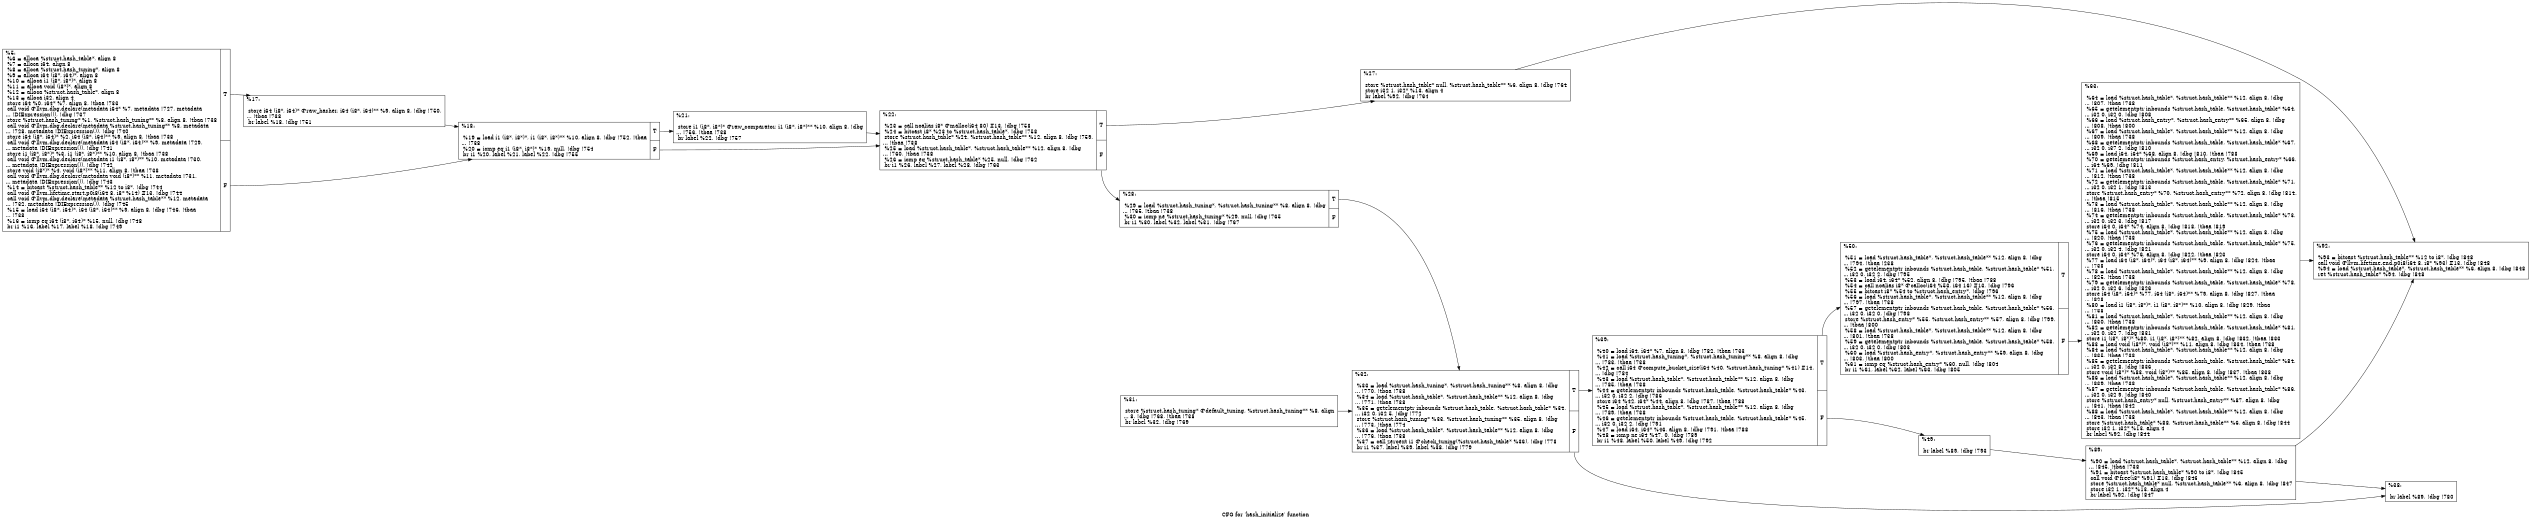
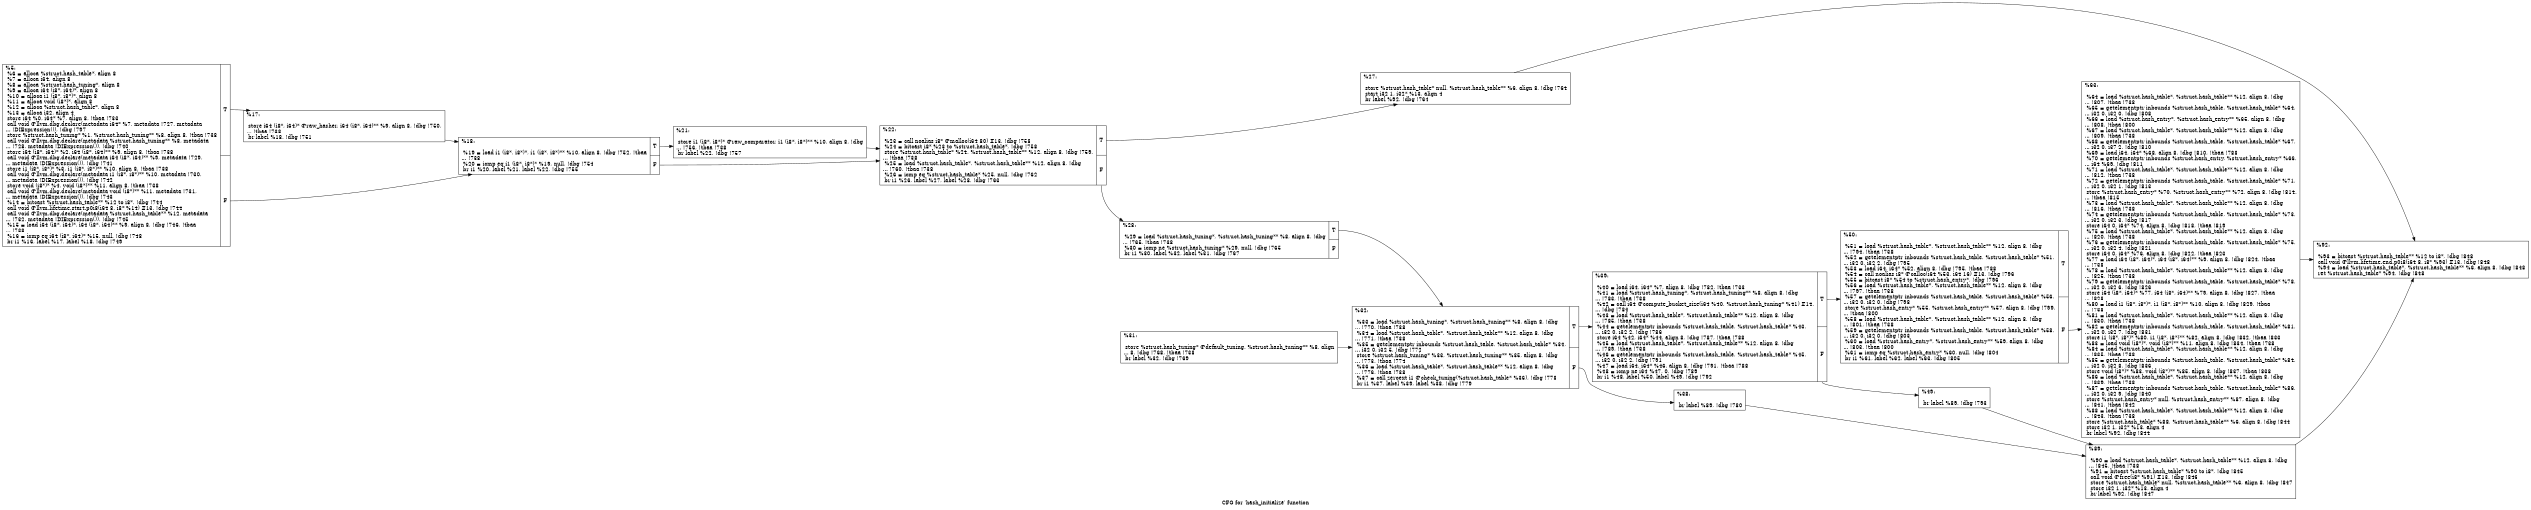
node "%27:": text "store i32 1, i32* %13, align 4" -> "start i32 1, i32* %13, align 4"
node "%5:": text "... !DIExpression()), !dbg !737" -> "... !DIExpression()), !dbg !797"
node "%50:": text "... !794, !tbaa !238" -> "... !794, !tbaa !738"
edge "%89:" -> "%38:": reversed
